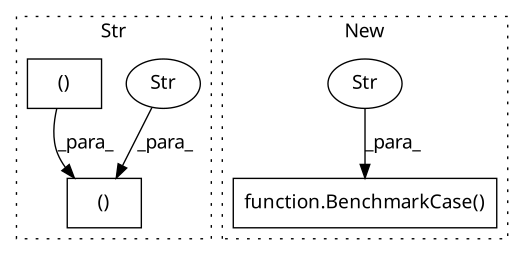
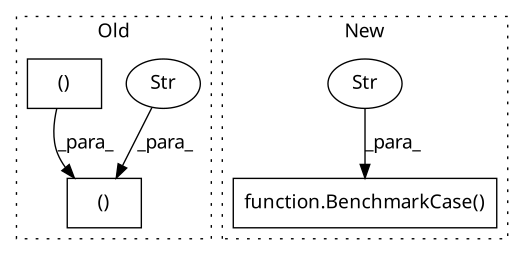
cluster "Str": label "Str" -> "Old"
